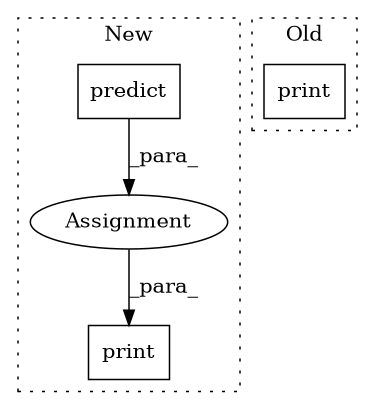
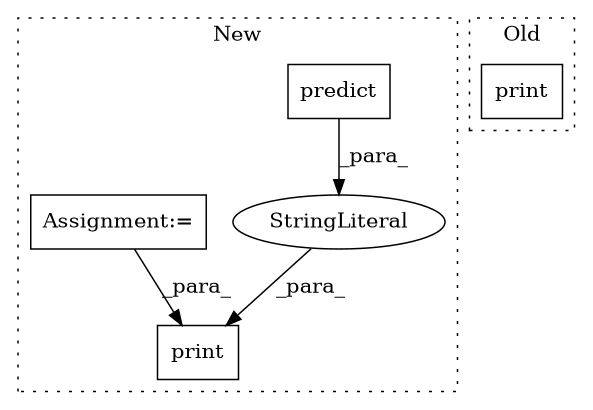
node "Assignment:=": added
node "Assignment": label "Assignment" -> "StringLiteral"
